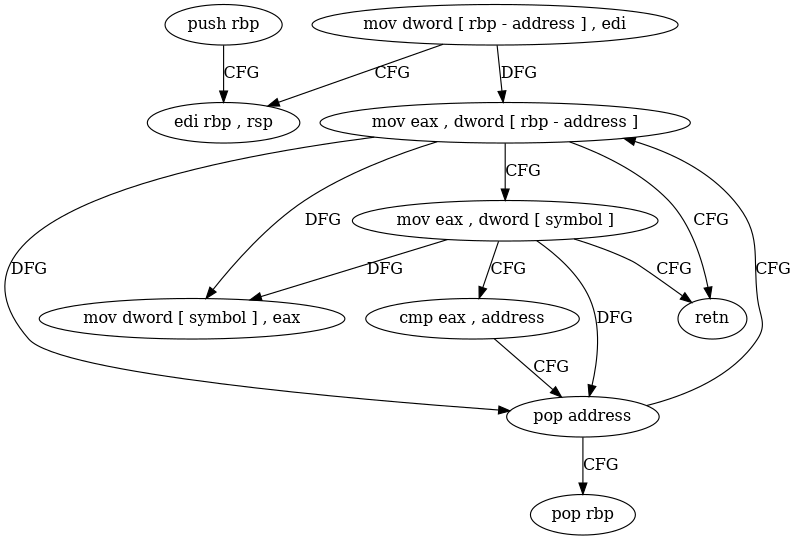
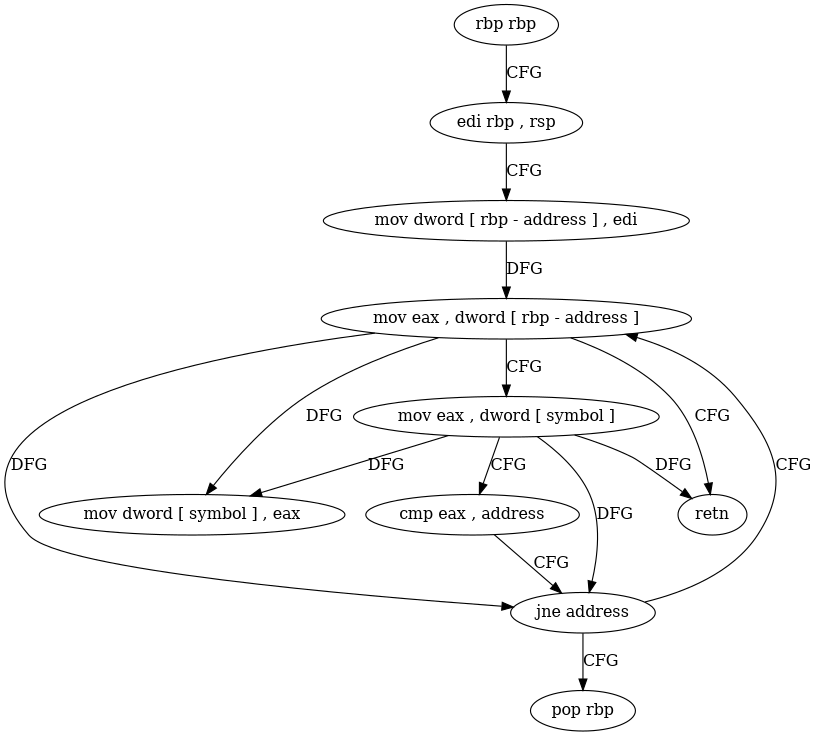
node "push rbp": label "push rbp" -> "rbp rbp"
edge "mov dword [ rbp - address ] , edi" -> "edi rbp , rsp": reversed
edge "mov eax , dword [ symbol ]" -> "retn": label "CFG" -> "DFG"
node "pop address": label "pop address" -> "jne address"
